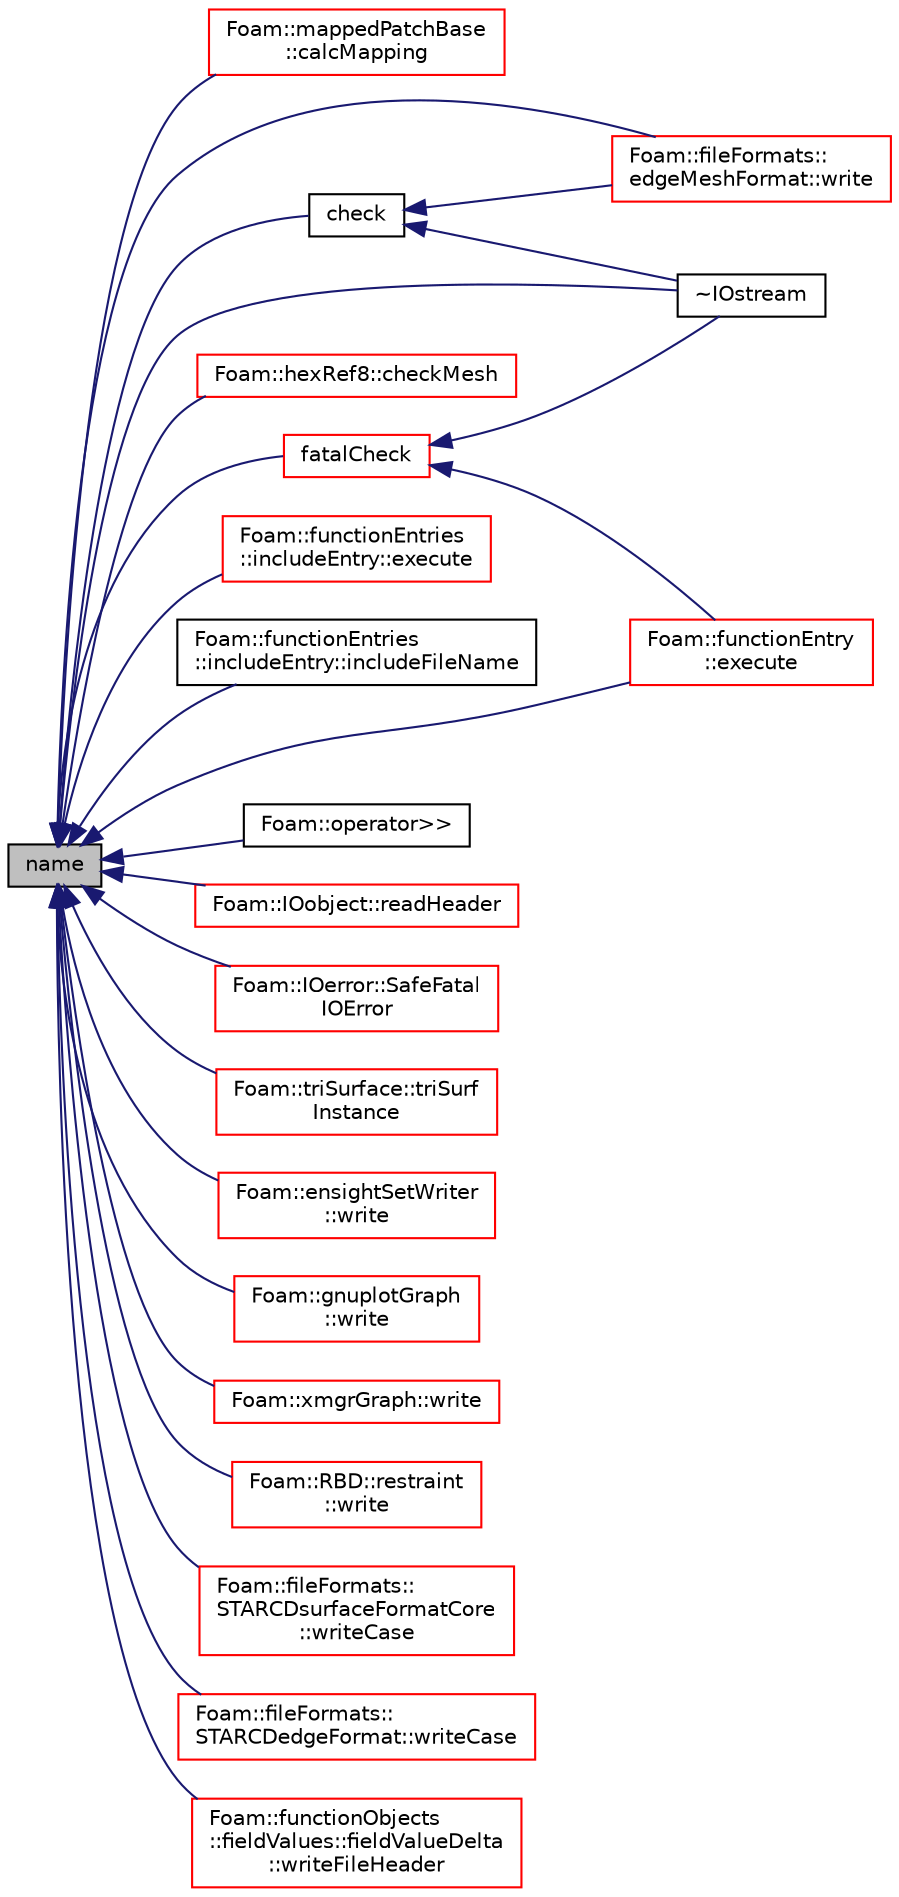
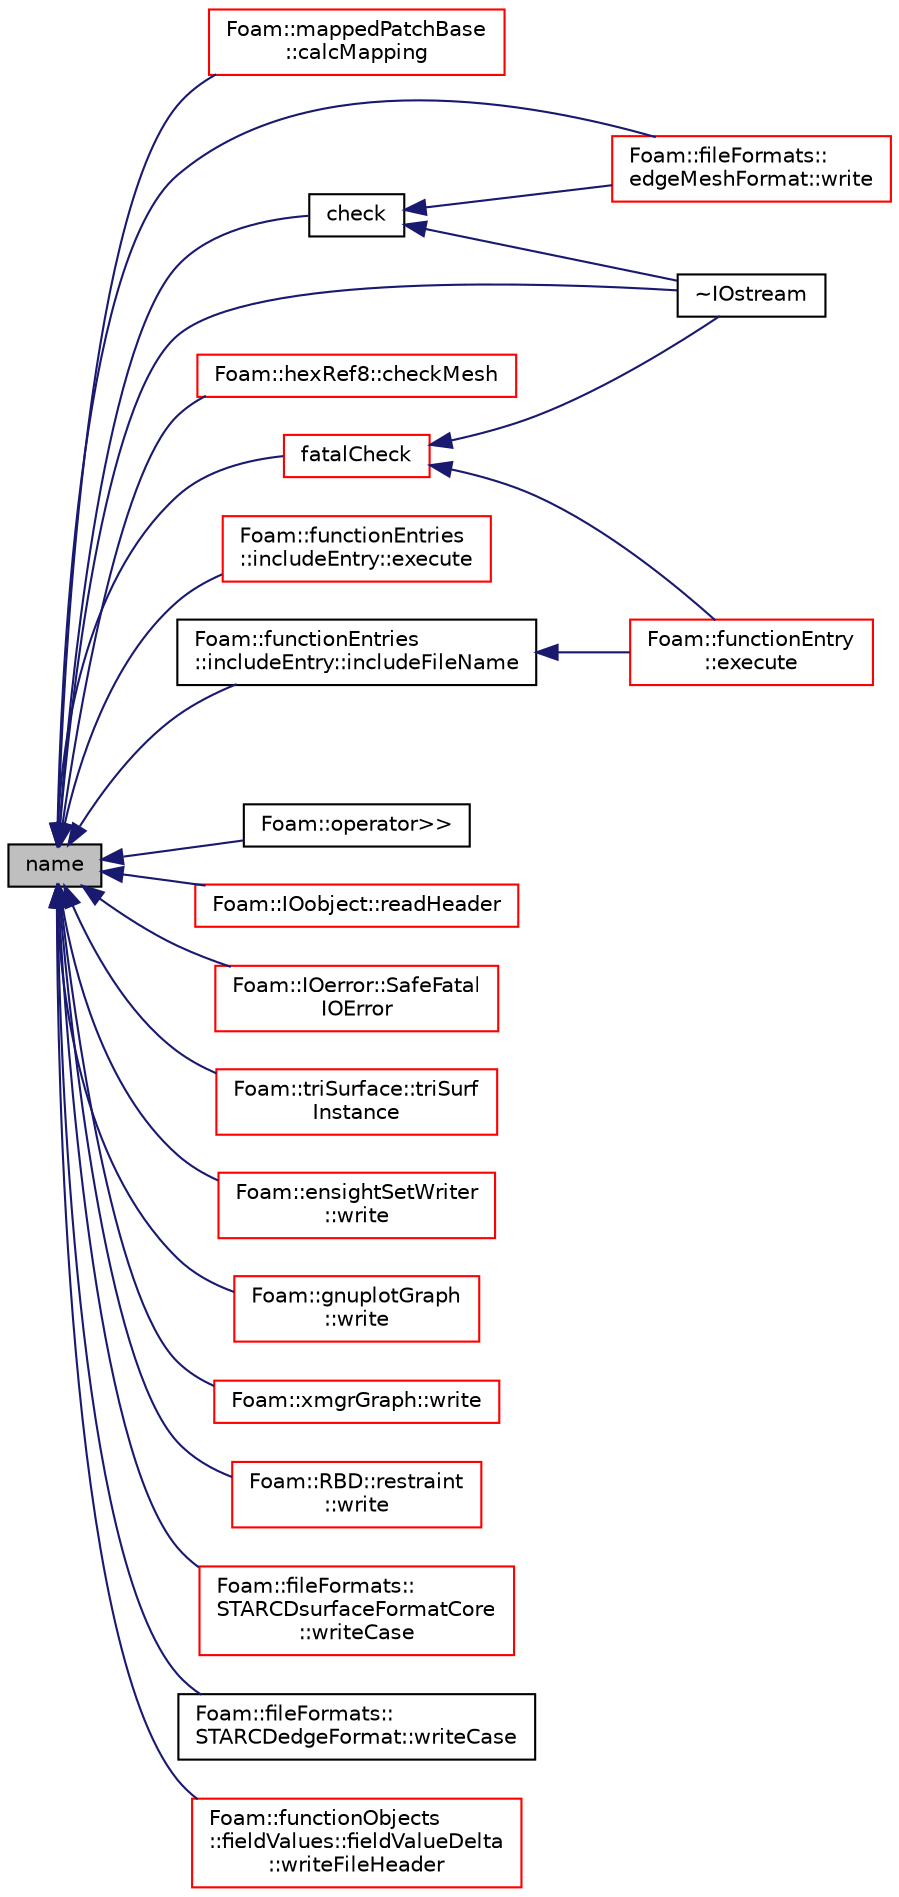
edge "Foam::functionEntry ::execute" -> "name": now "Foam::functionEntry ::execute" -> "Foam::functionEntries ::includeEntry::includeFileName"
node "Foam::fileFormats:: STARCDedgeFormat::writeCase": color red -> black
